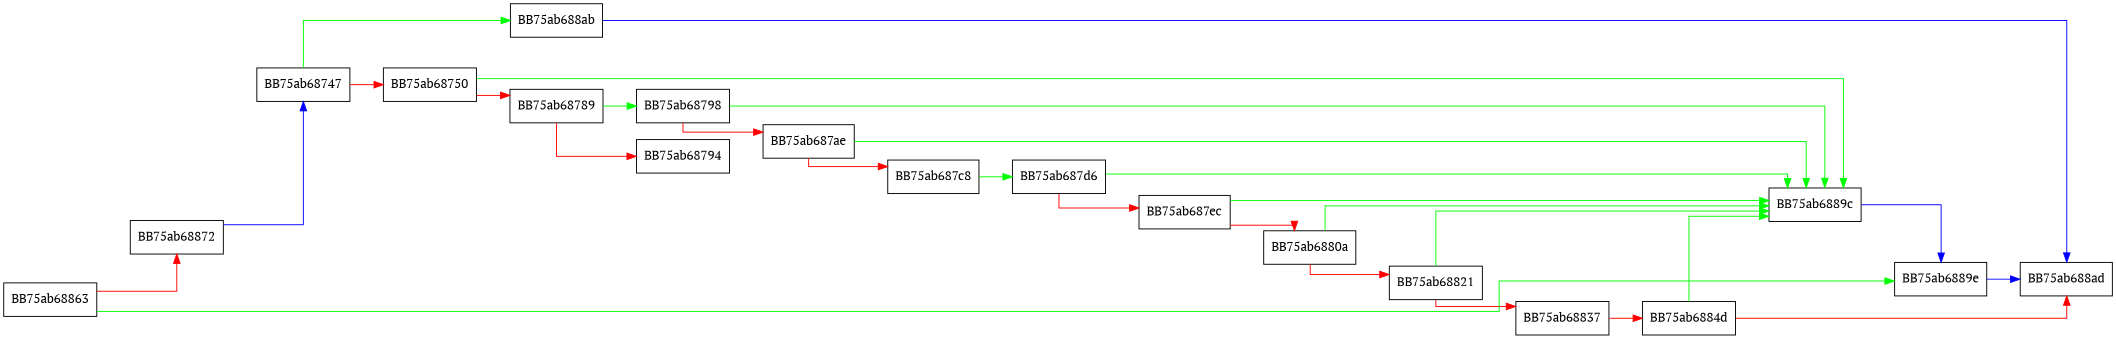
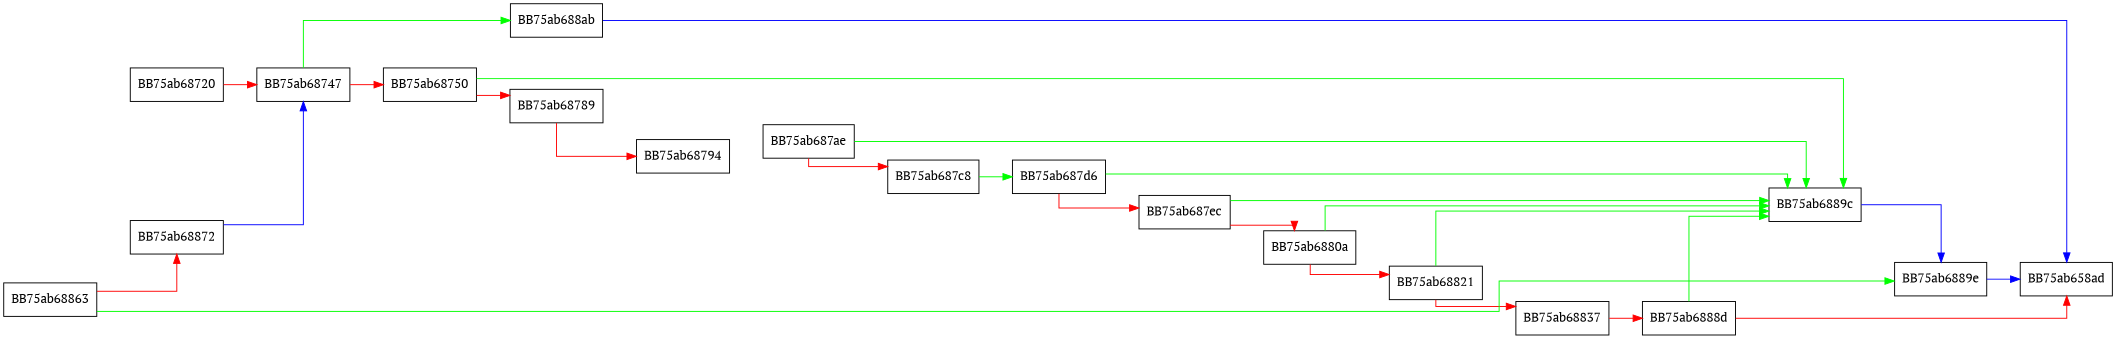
node "BB75ab68720": added
node "BB75ab68798": removed
node "BB75ab688ad": label "BB75ab688ad" -> "BB75ab658ad"
node "BB75ab6884d": label "BB75ab6884d" -> "BB75ab6888d"
